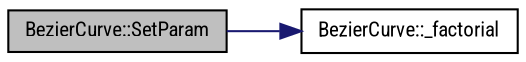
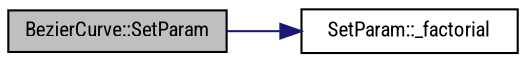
node "BezierCurve::_factorial": label "BezierCurve::_factorial" -> "SetParam::_factorial"
